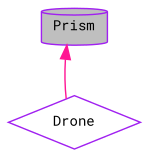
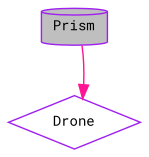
edge "Drone" -> "Prism": reversed
